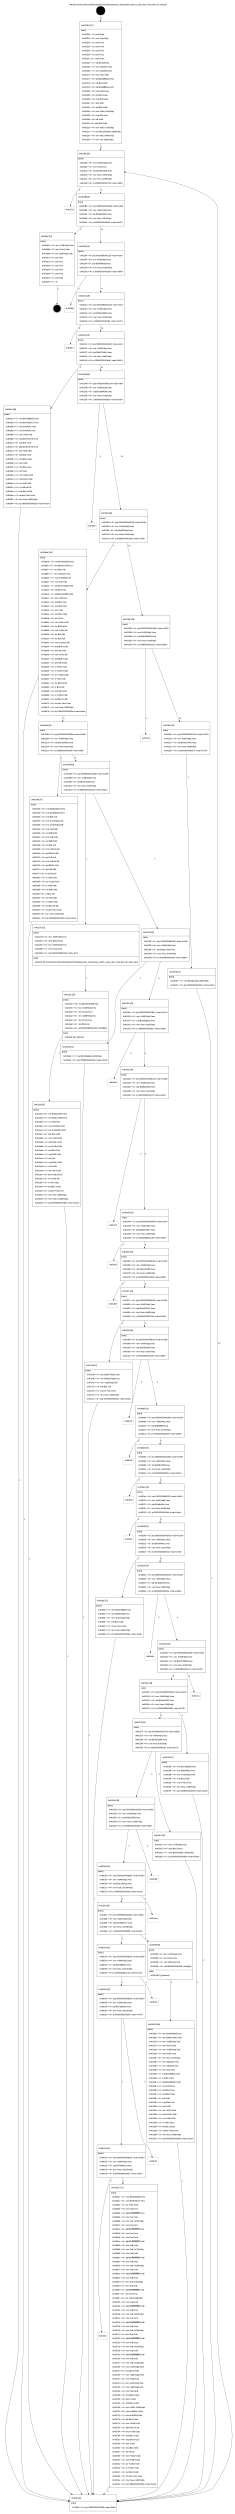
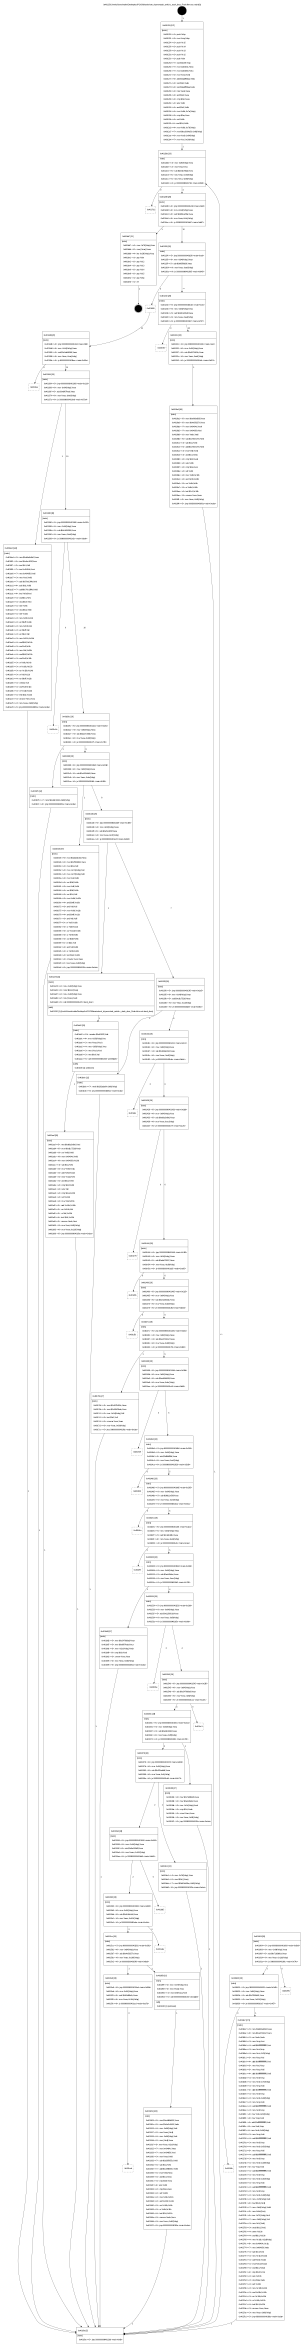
edge "0x40132c [28]" -> "0x401348 [28]": now "0x401895" -> "0x401348 [28]"
edge "0x4019ed [144]" -> "0x4013b8 [28]": now "0x40139c [28]" -> "0x4013b8 [28]"
edge "0x4015e8 [28]" -> "0x401604 [28]": removed, label "1"
